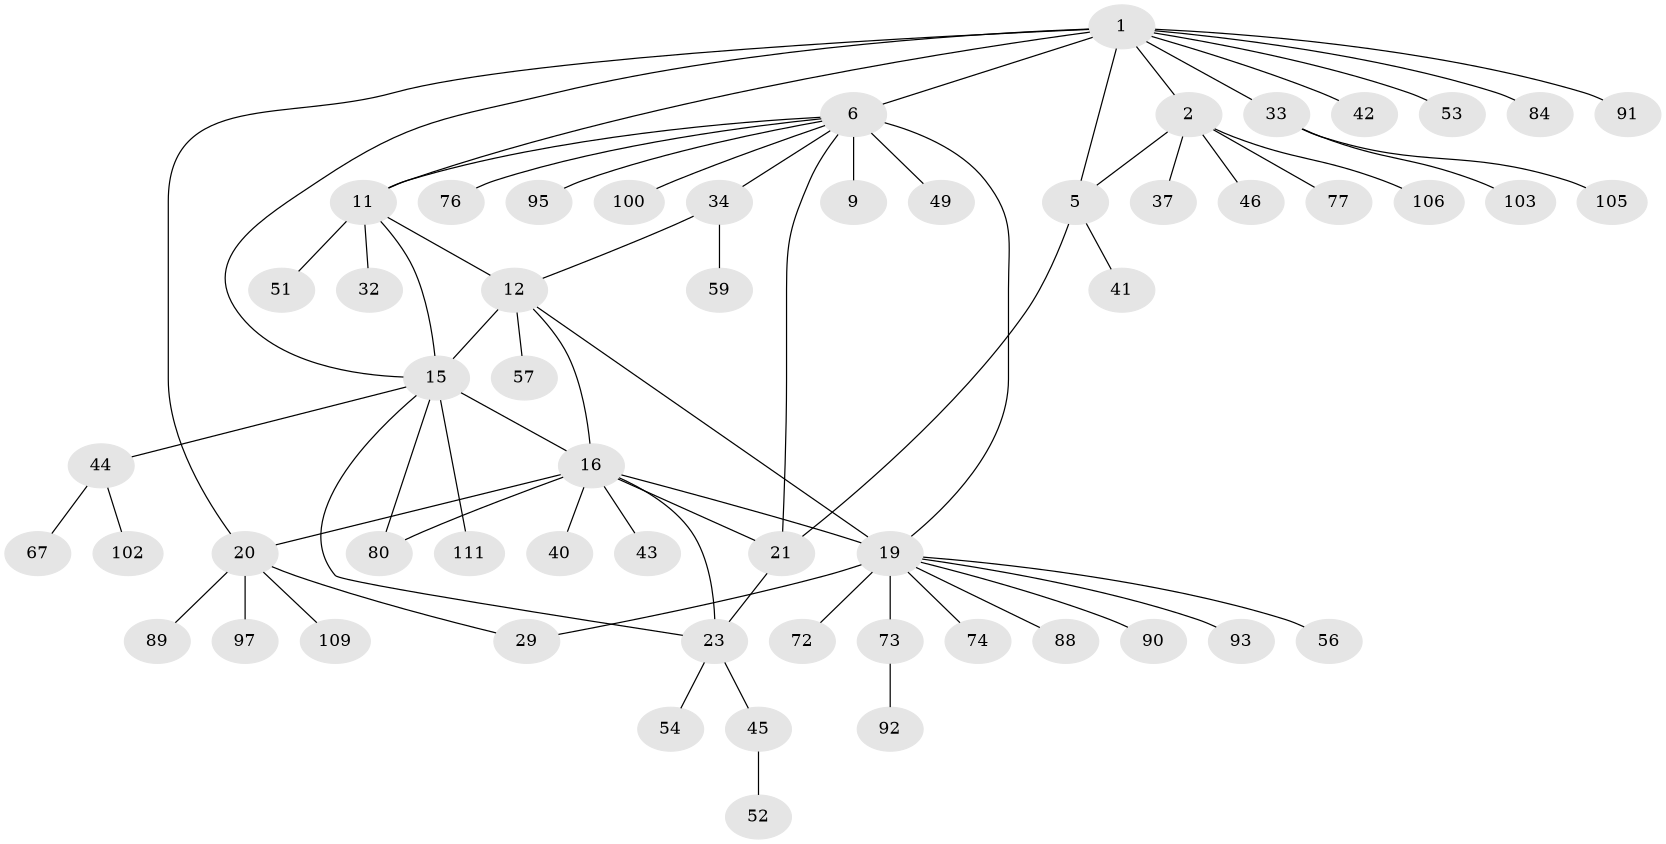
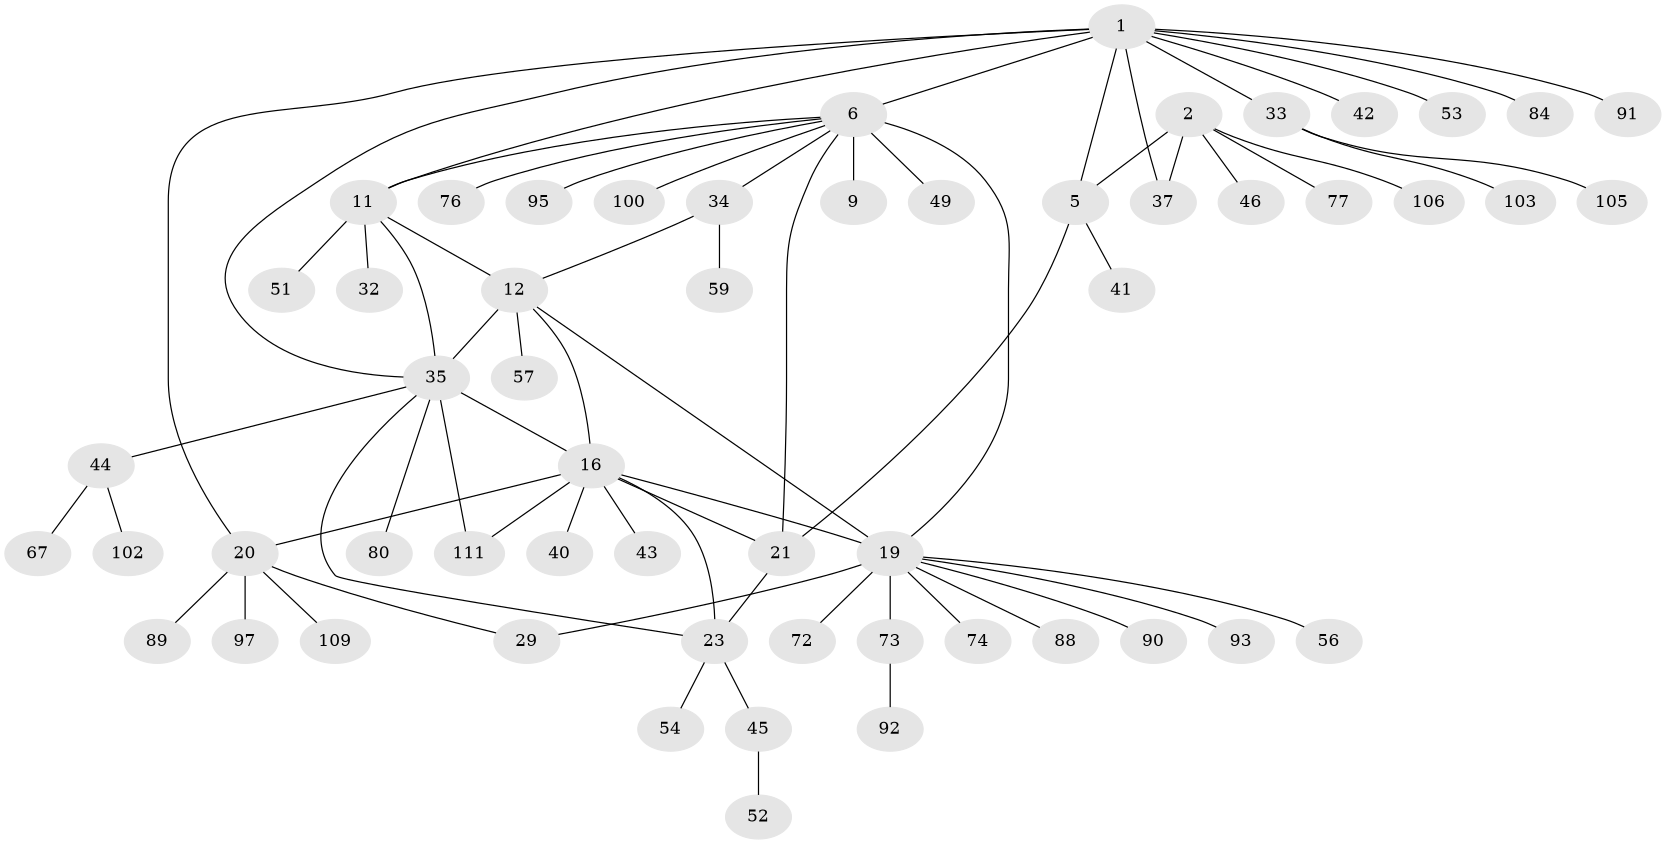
edge "1" -- "2": now "1" -- "37"
node "15": label "15" -> "35"
edge "16" -- "80": now "16" -- "111"
